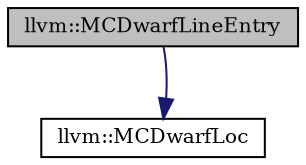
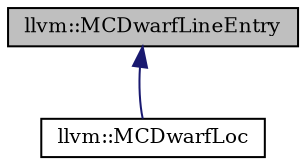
edge "llvm::MCDwarfLineEntry" -> "llvm::MCDwarfLoc": reversed
